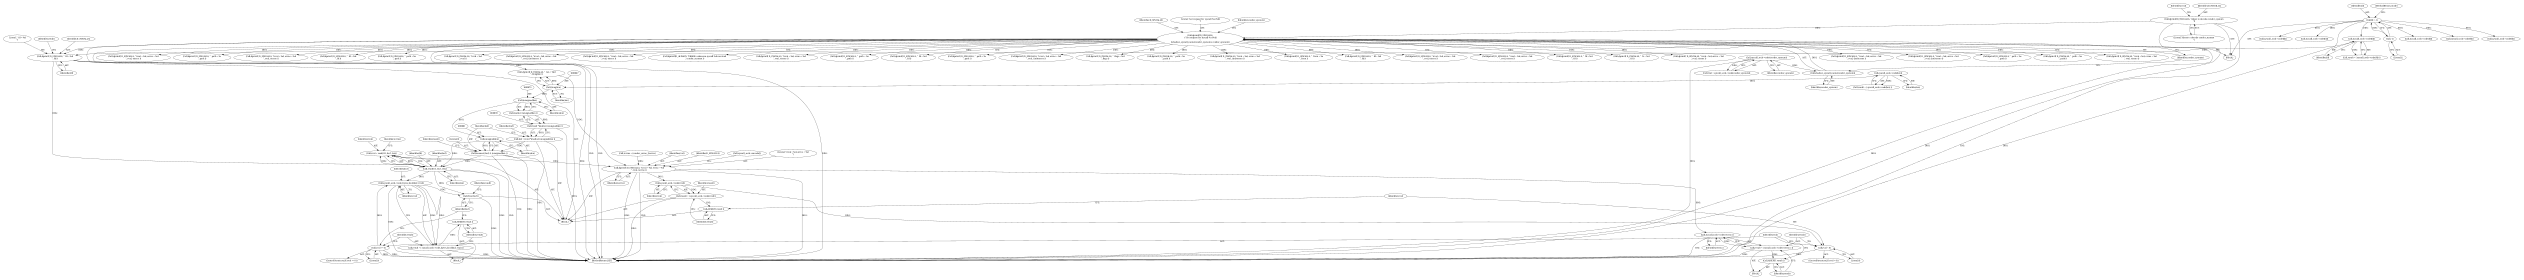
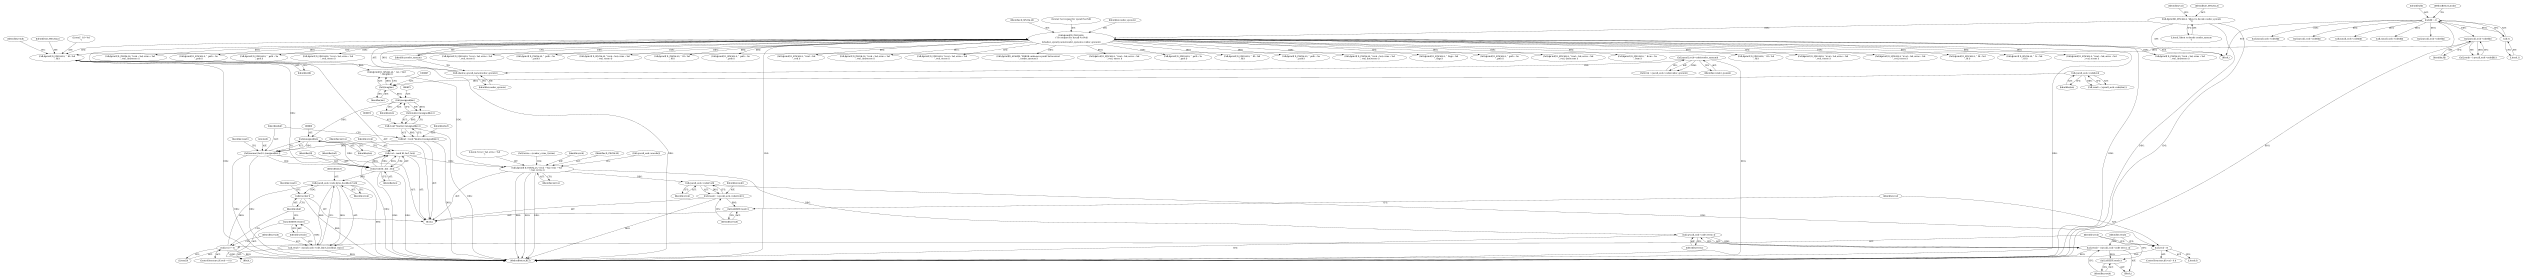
edge "(Call,read( fd , buf , len))" -> "(Call,free( buf ))": removed, label "DDG:"
edge "(Call,rval = read( fd , buf , len))" -> "(MethodReturn,RET)": added, label "DDG:"
